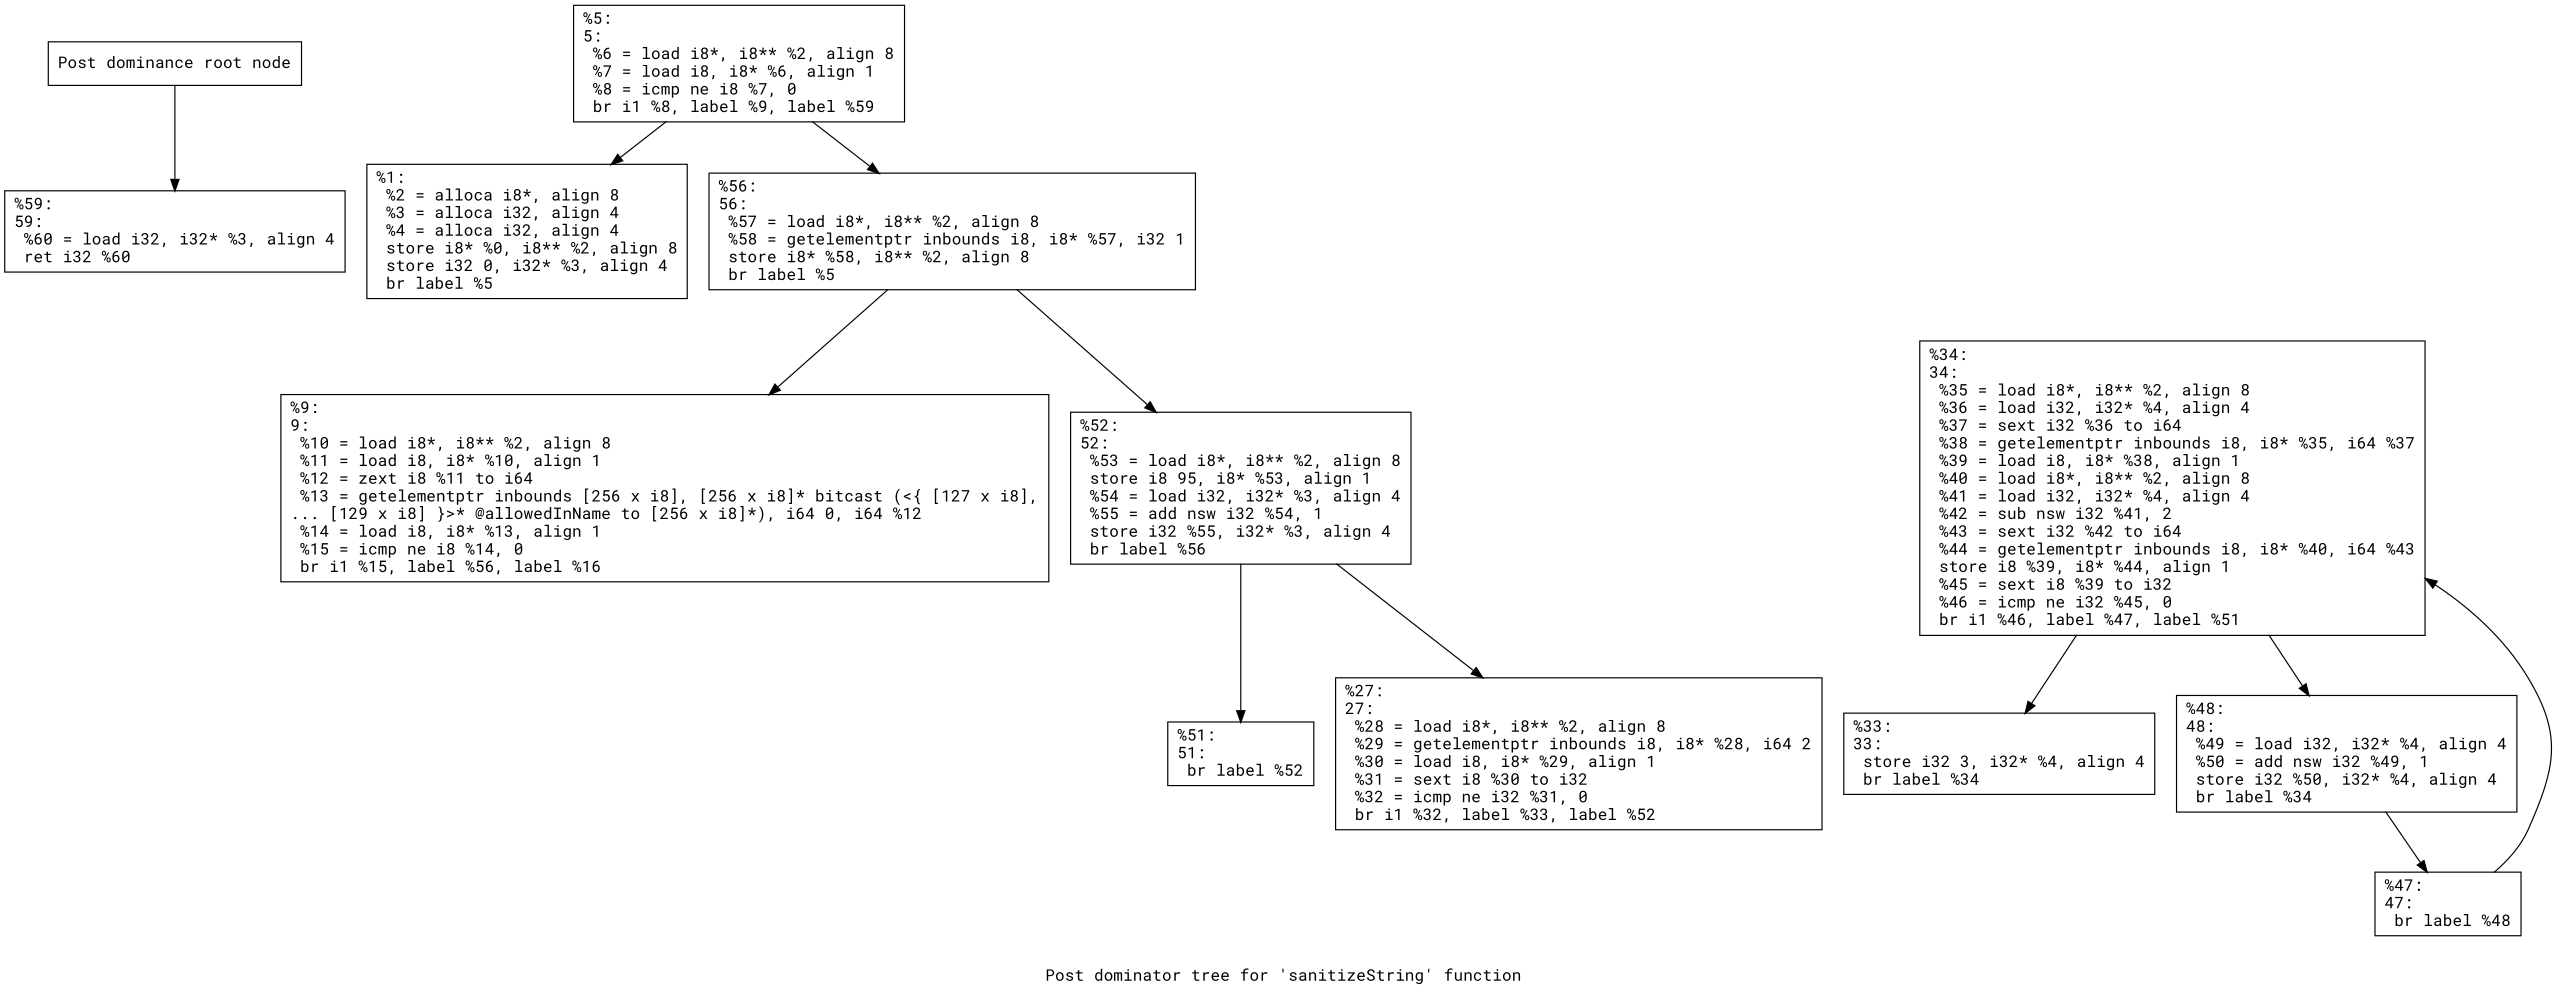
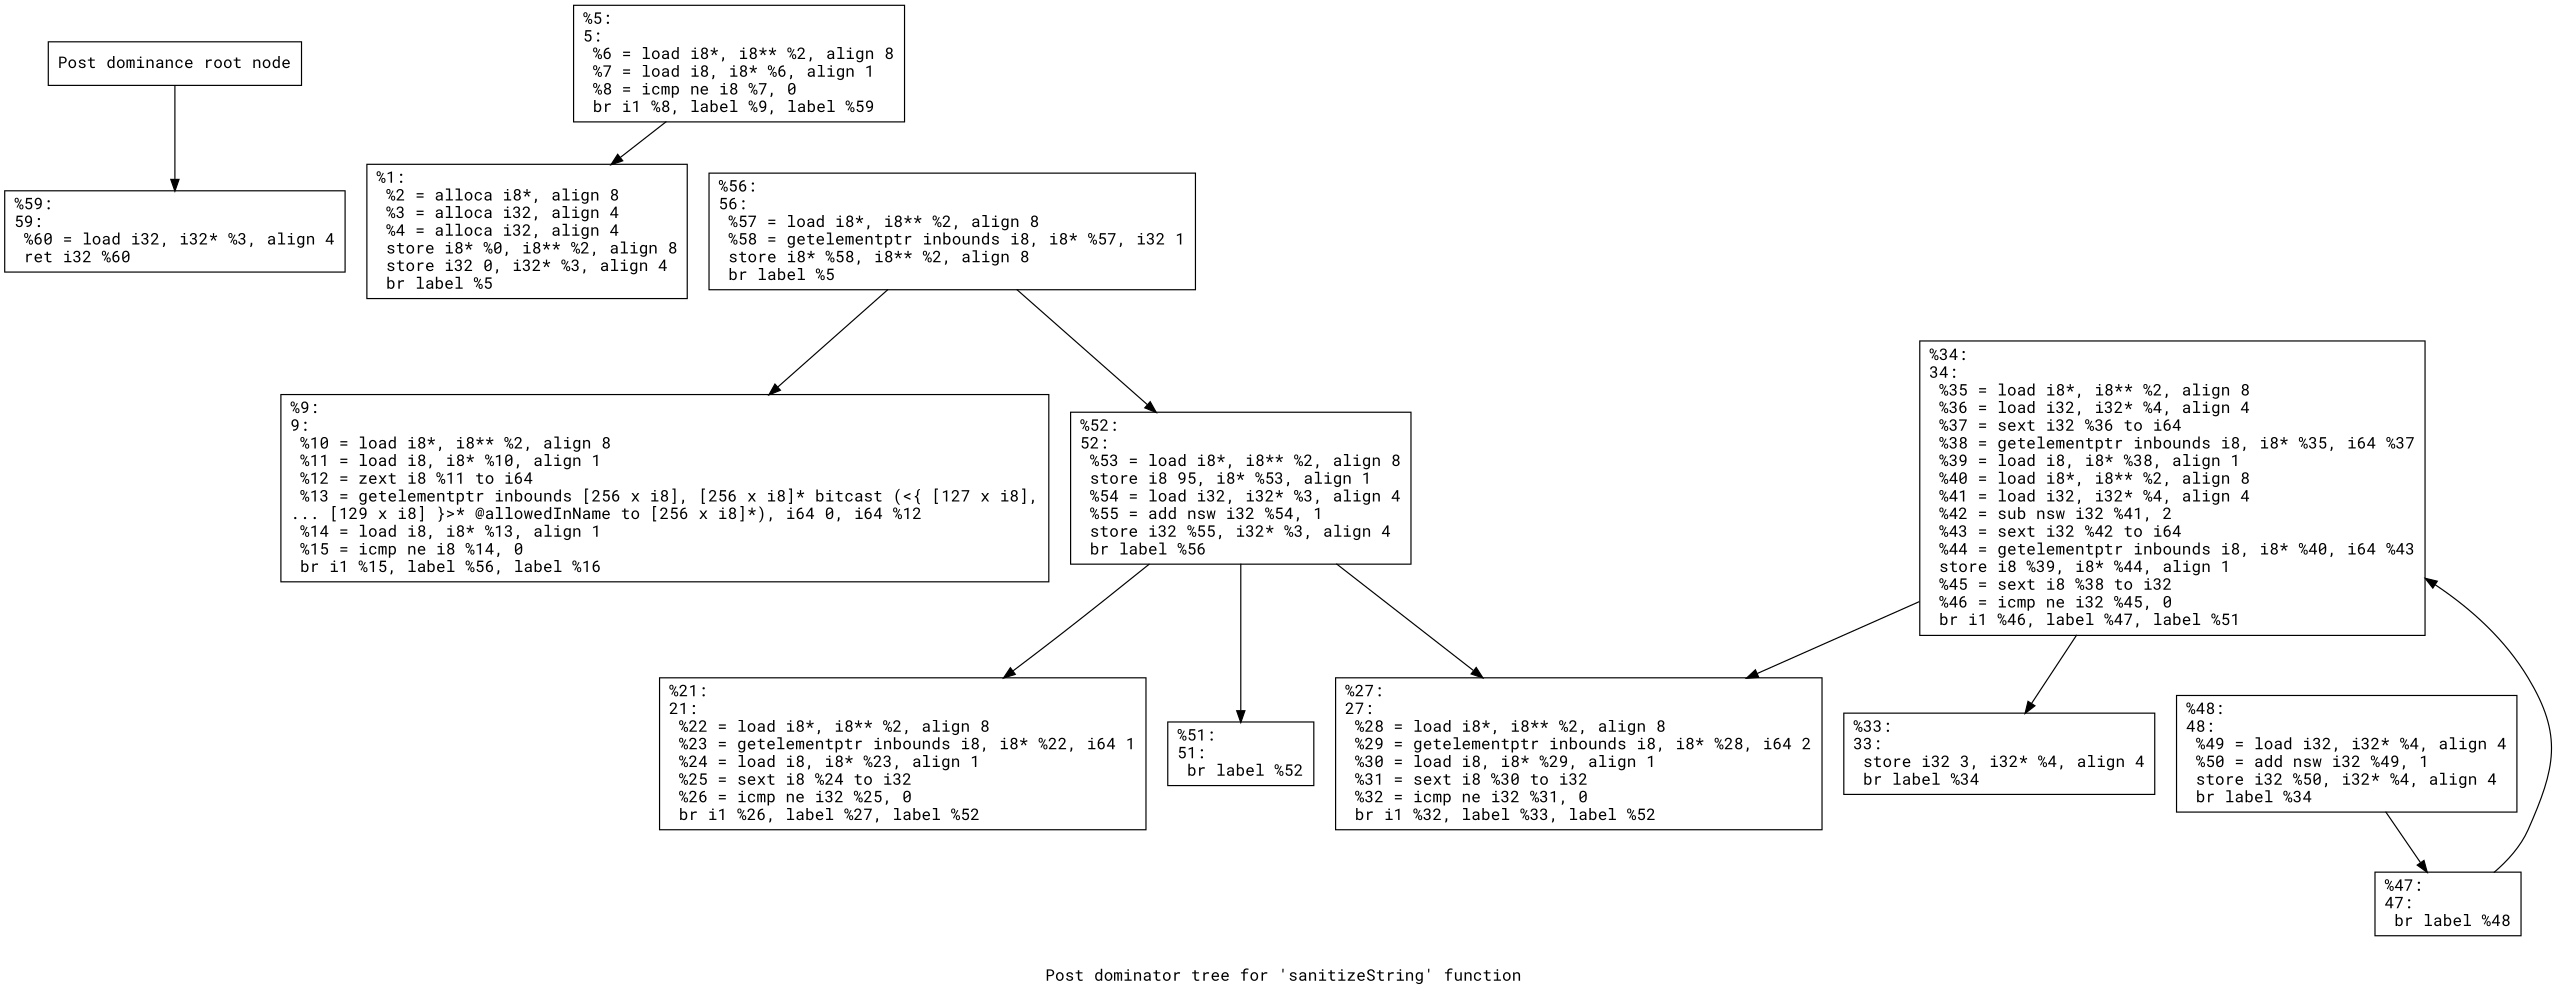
edge "%5:" -> "%56:": removed
node "%34:": text "%45 = sext i8 %39 to i32" -> "%45 = sext i8 %38 to i32"
edge "%34:" -> "%48:": now "%34:" -> "%27:"
node "%21:": added
